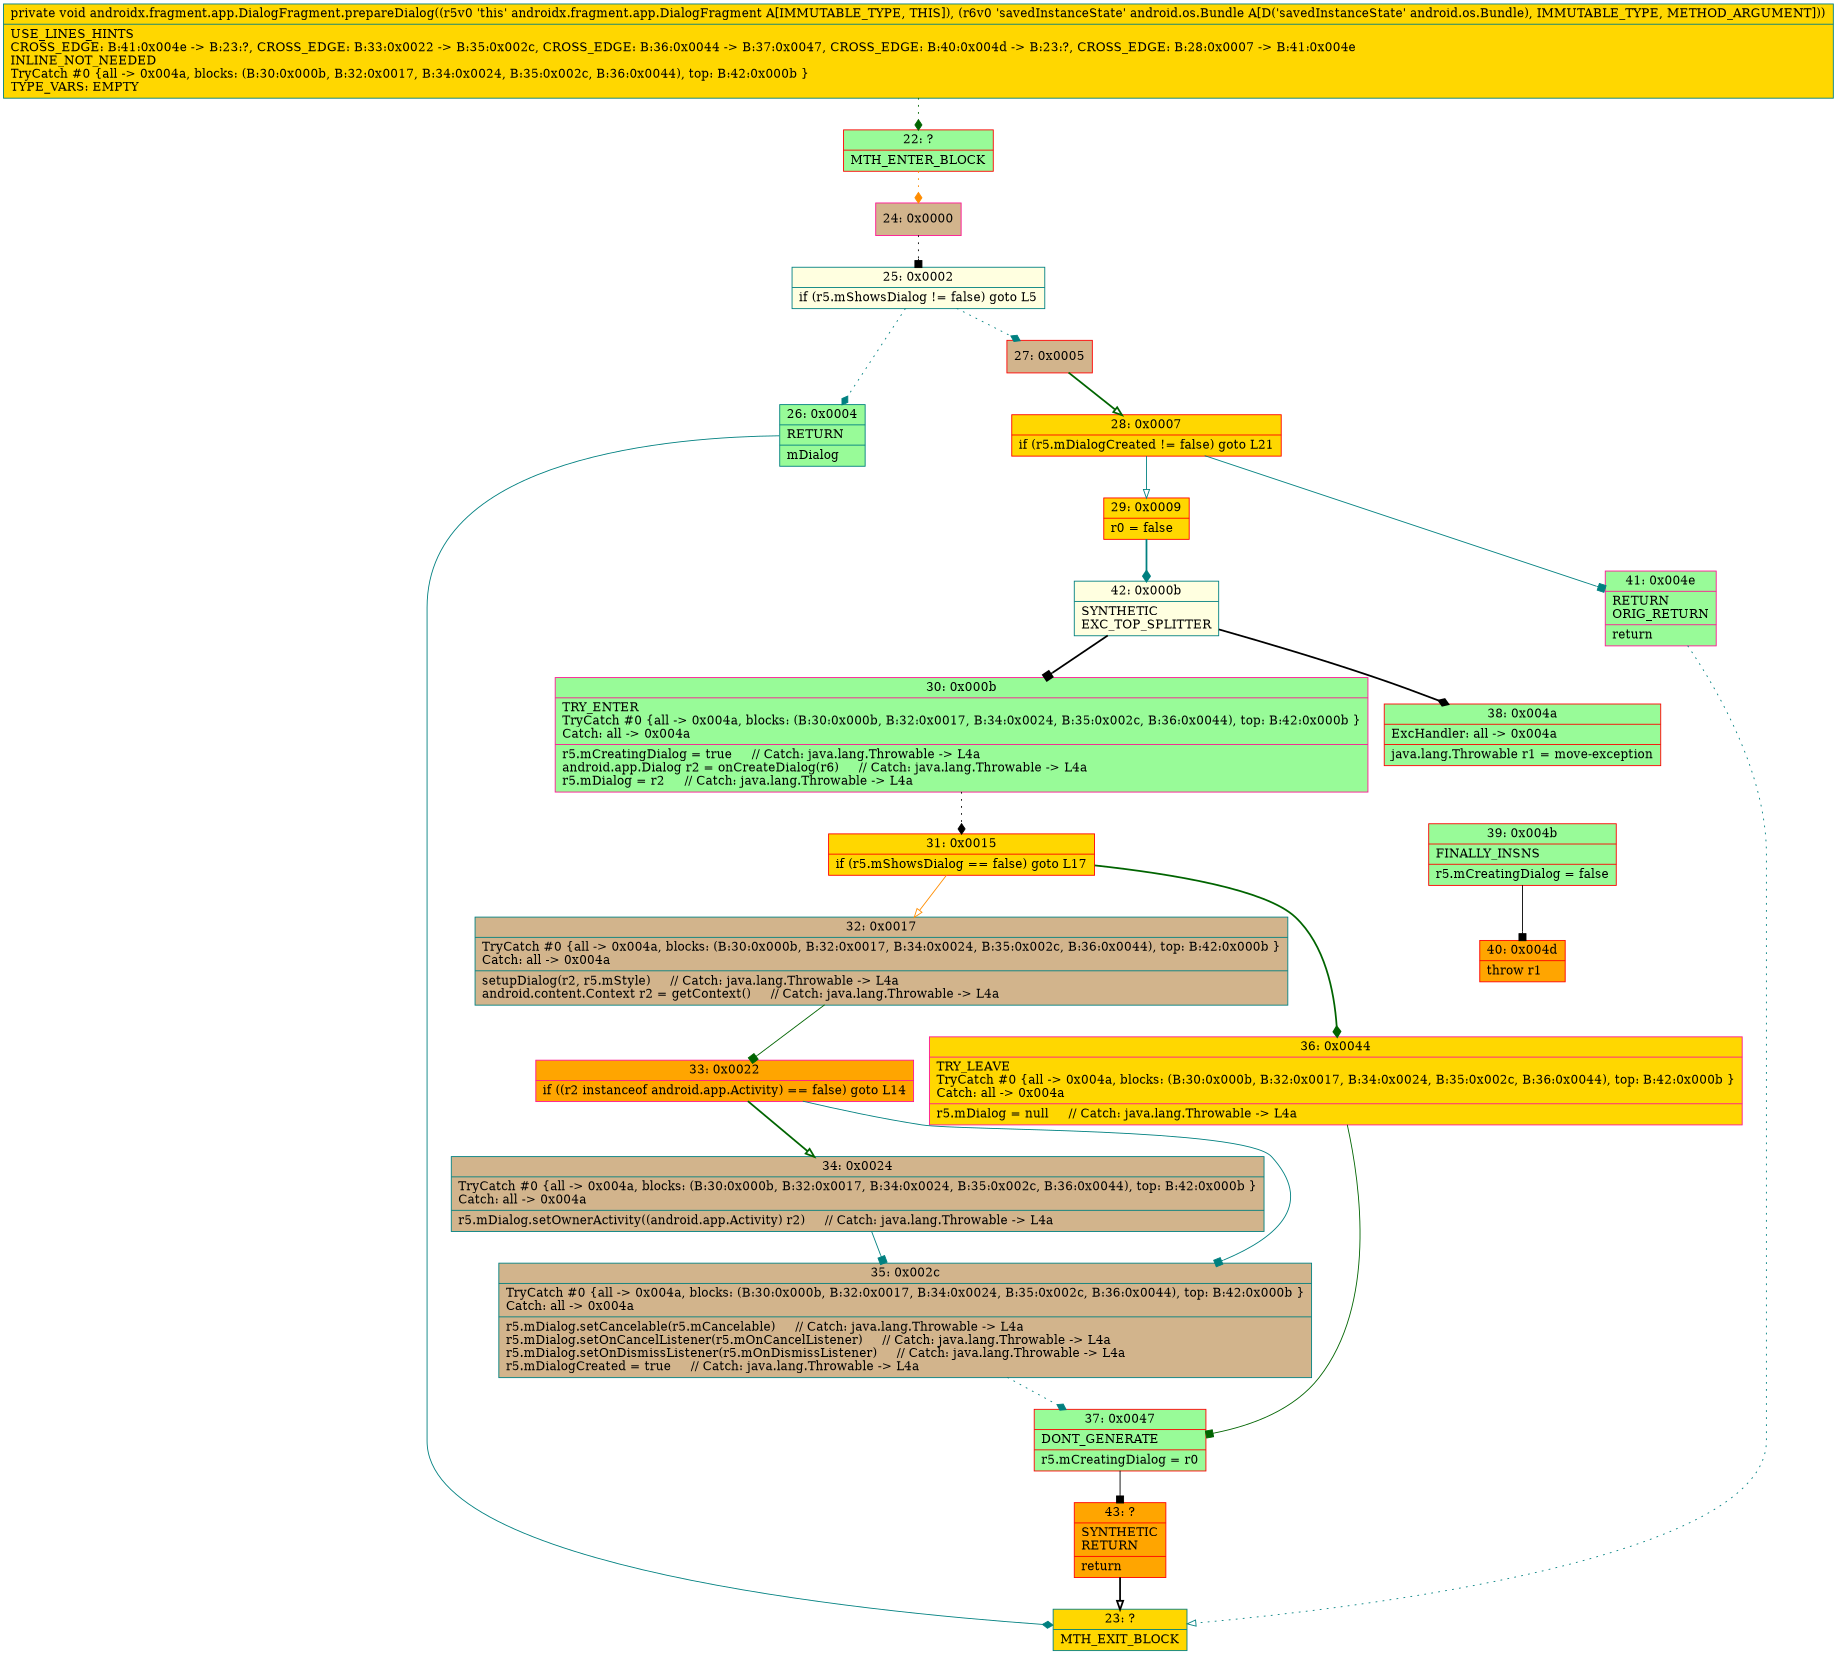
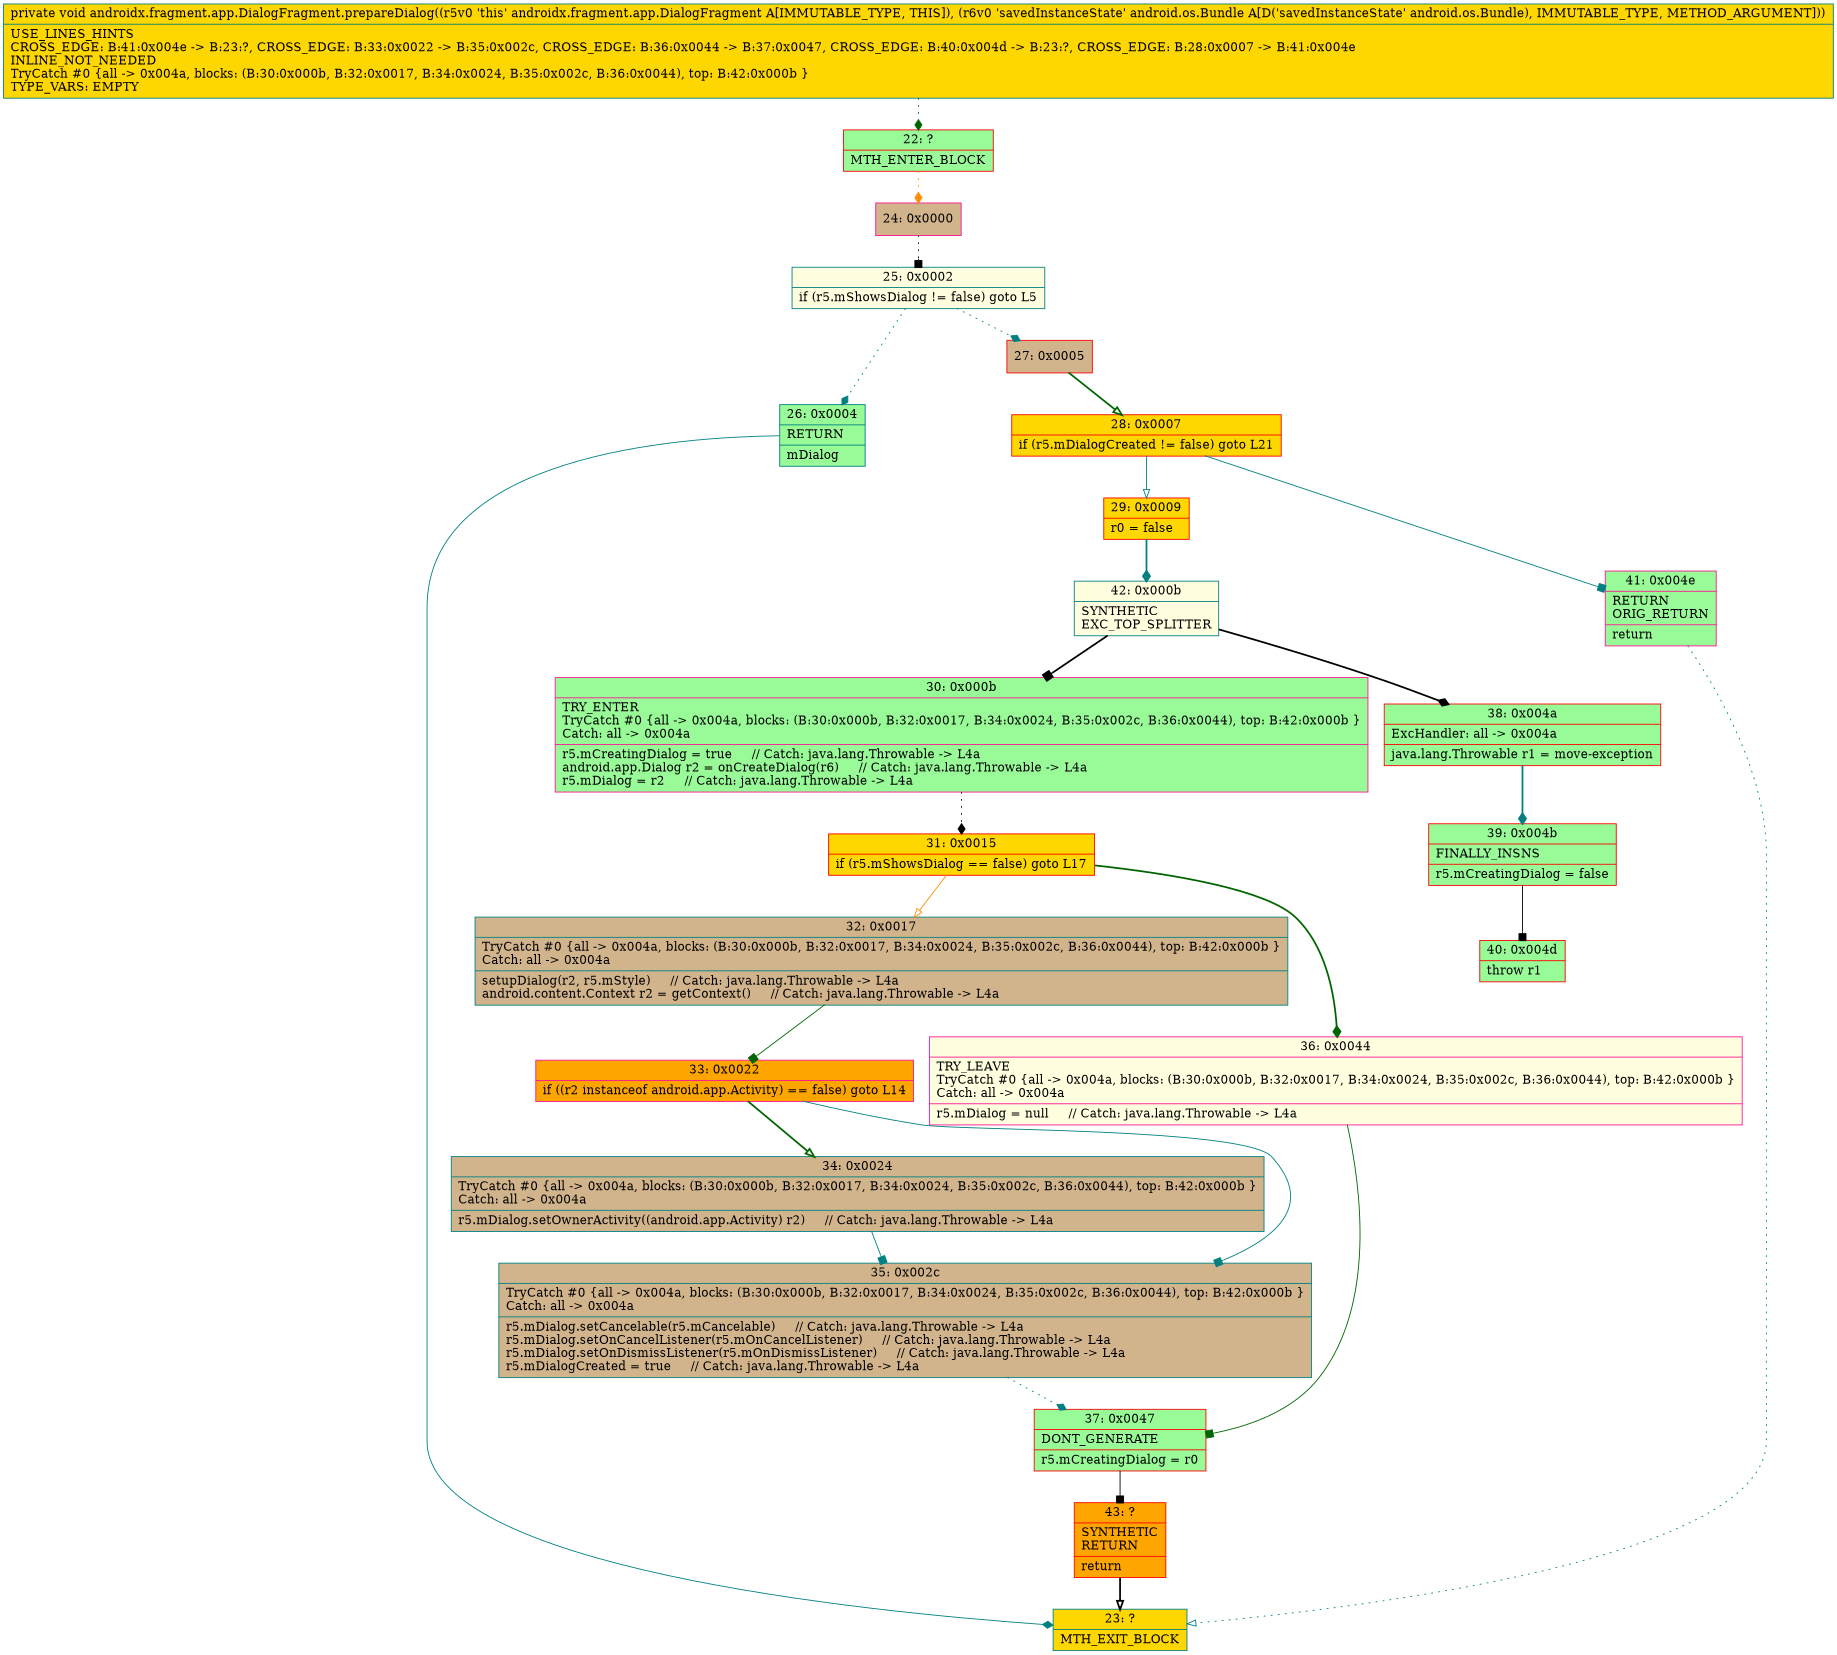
edge "38: 0x004a" -> "39: 0x004b": added
node "40: 0x004d": fillcolor orange -> palegreen
node "36: 0x0044": fillcolor gold -> lightyellow
